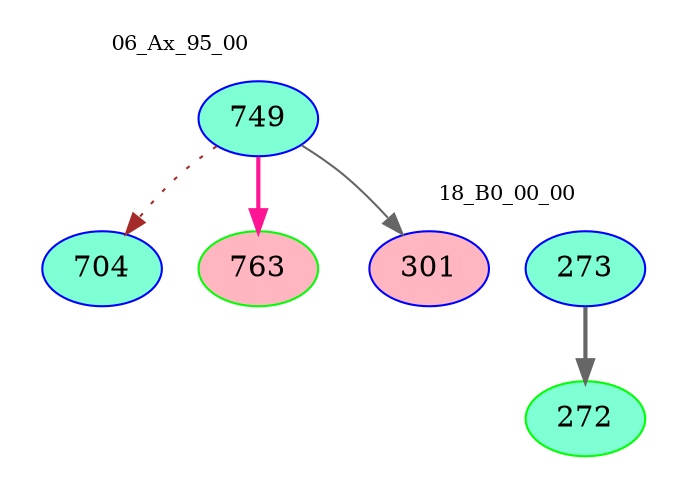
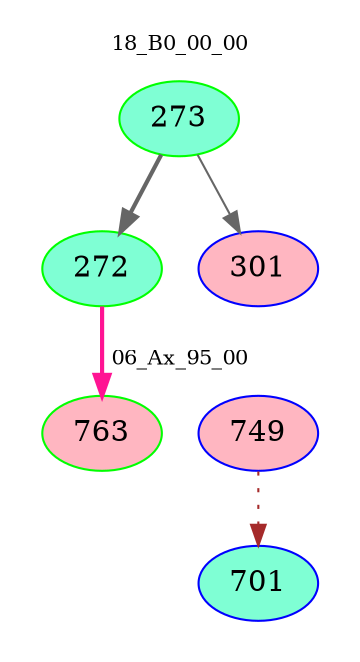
node "749": fillcolor aquamarine -> lightpink
edge "749" -> "763": now "272" -> "763"
edge "749" -> "301": now "273" -> "301"
node "704": label "704" -> "701"
node "273": color blue -> green
